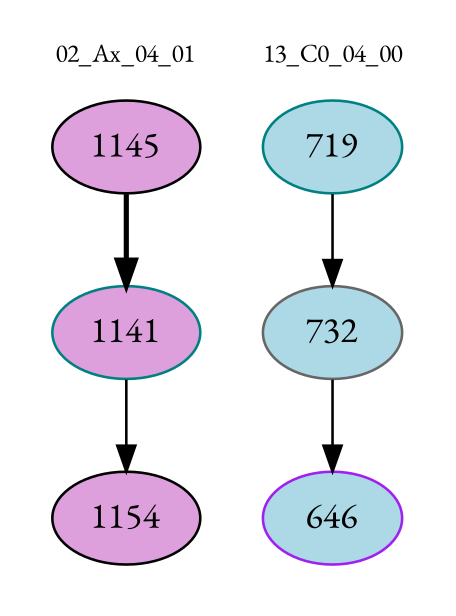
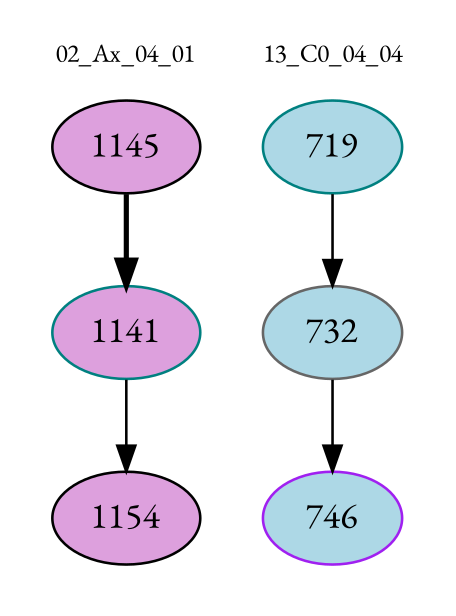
cluster "13_C0_04_00": label "13_C0_04_00" -> "13_C0_04_04"
node "646": label "646" -> "746"
